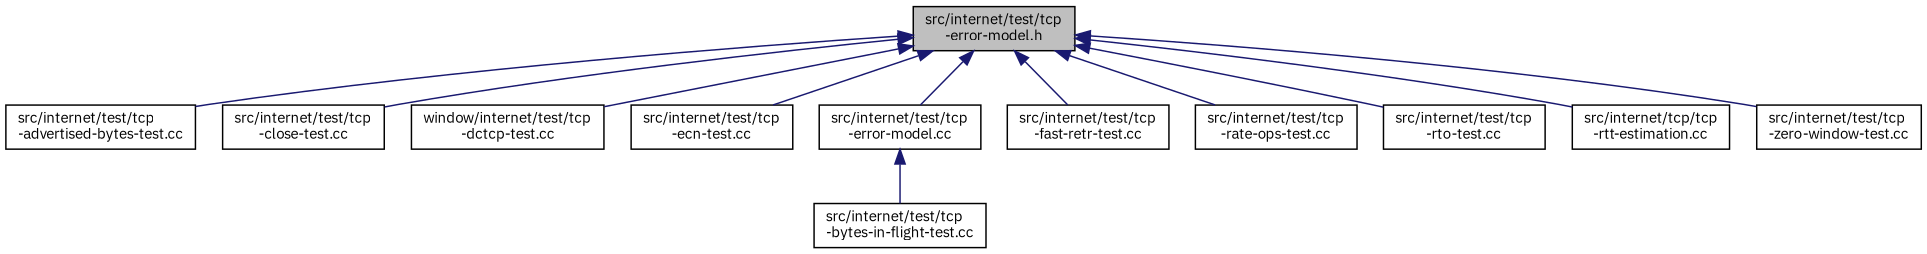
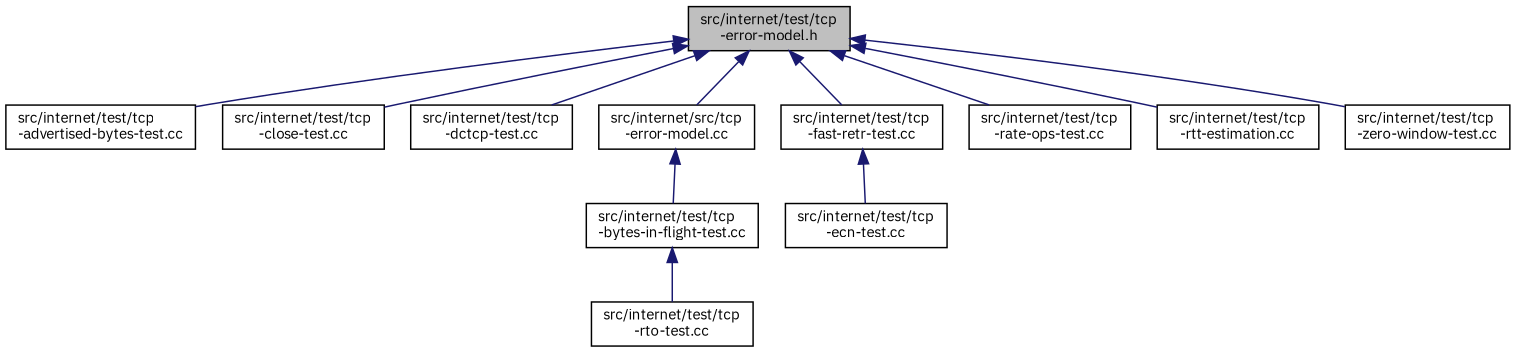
edge "src/internet/test/tcp -rto-test.cc" -> "src/internet/test/tcp -error-model.h": now "src/internet/test/tcp -rto-test.cc" -> "src/internet/test/tcp -bytes-in-flight-test.cc"
edge "src/internet/test/tcp -ecn-test.cc" -> "src/internet/test/tcp -error-model.h": now "src/internet/test/tcp -ecn-test.cc" -> "src/internet/test/tcp -fast-retr-test.cc"
node "window/internet/test/tcp -dctcp-test.cc": label "window/internet/test/tcp -dctcp-test.cc" -> "src/internet/test/tcp -dctcp-test.cc"
node "src/internet/test/tcp -error-model.cc": label "src/internet/test/tcp -error-model.cc" -> "src/internet/src/tcp -error-model.cc"
node "src/internet/tcp/tcp -rtt-estimation.cc": label "src/internet/tcp/tcp -rtt-estimation.cc" -> "src/internet/test/tcp -rtt-estimation.cc"
